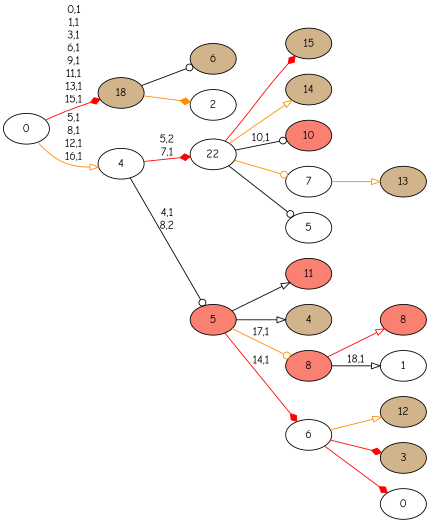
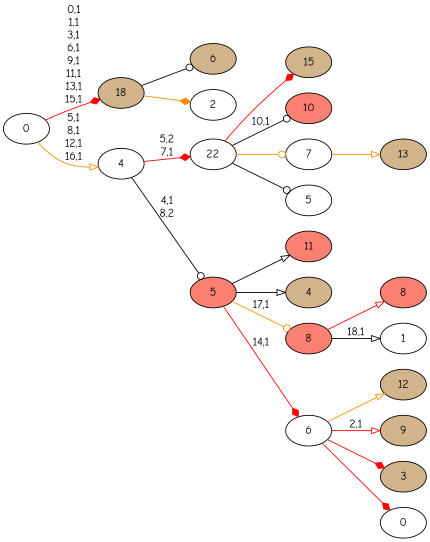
node "14": removed
node "9": added
